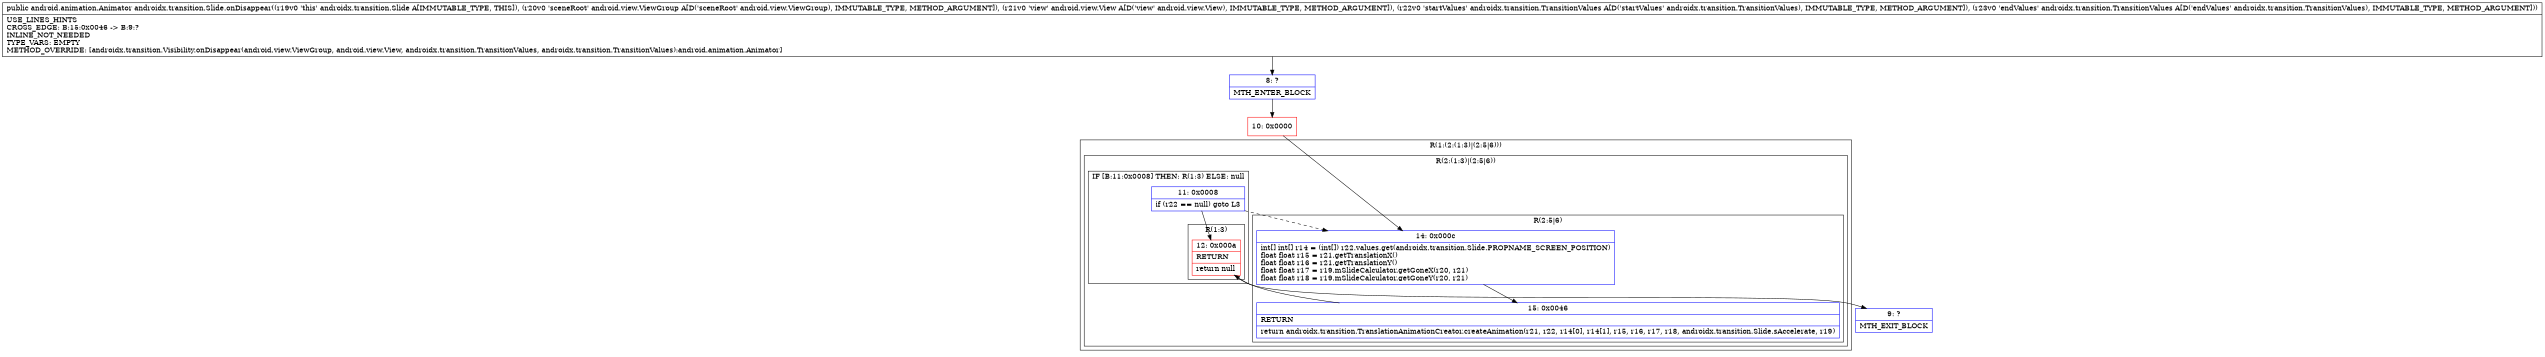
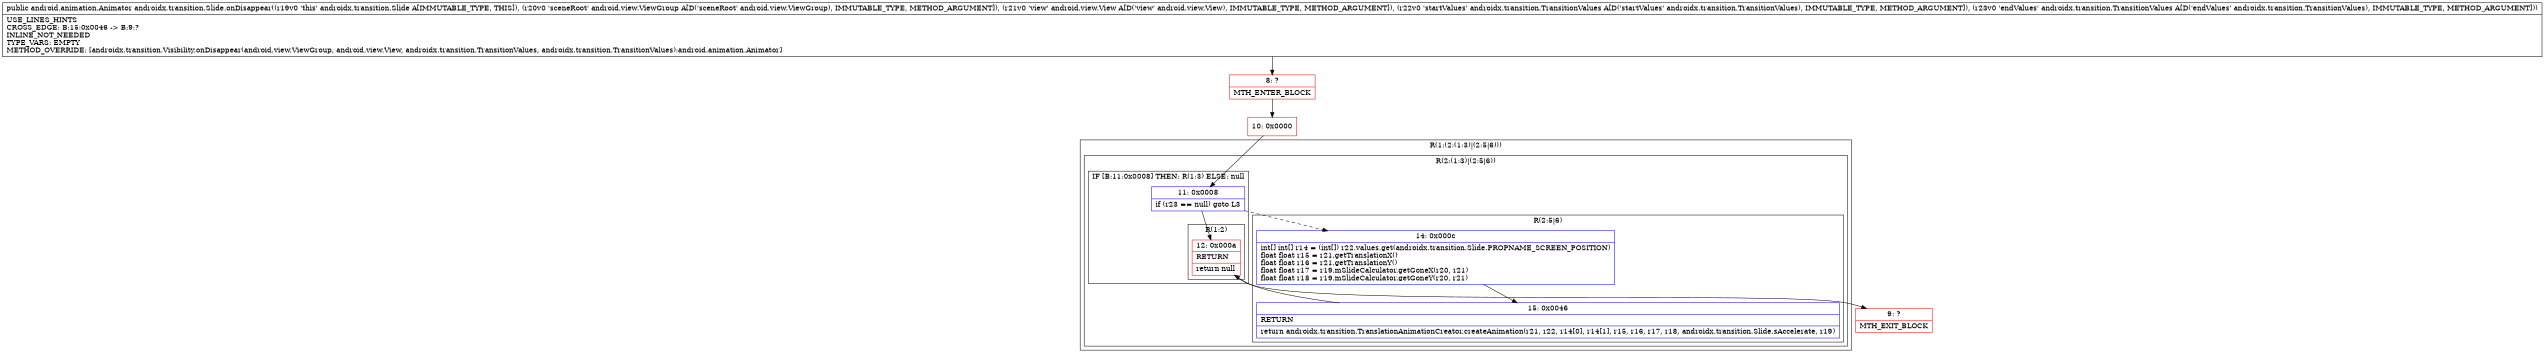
node "8: ?": color blue -> red
edge "10: 0x0000" -> "14: 0x000c": now "10: 0x0000" -> "11: 0x0008"
node "11: 0x0008": text "if (r22 == null) goto L3" -> "if (r23 == null) goto L3"
cluster "R(1:3)": label "R(1:3)" -> "R(1:2)"
node "9: ?": color blue -> red
